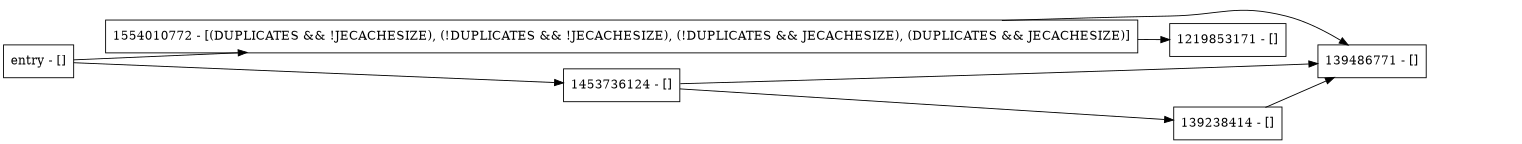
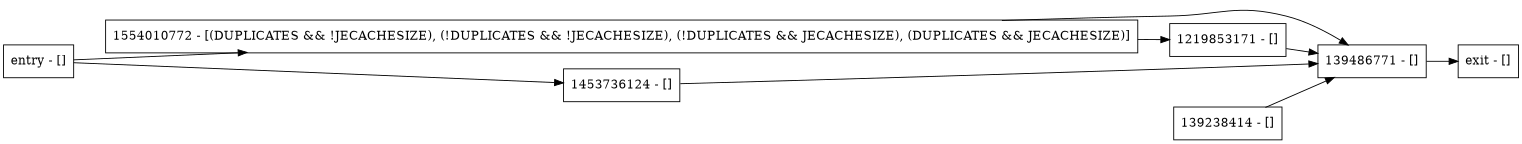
edge "1219853171 - []" -> "139486771 - []": added
node "exit - []": added
edge "1453736124 - []" -> "139238414 - []": removed
